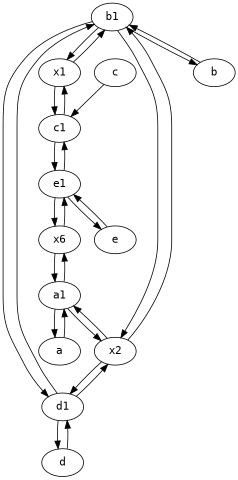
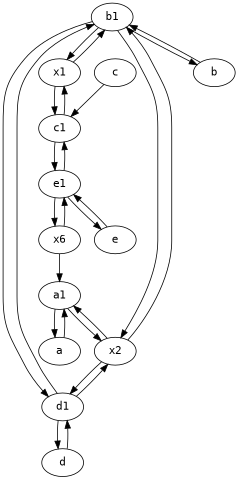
edge "a1" -> "x6": removed
